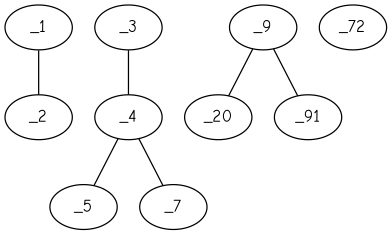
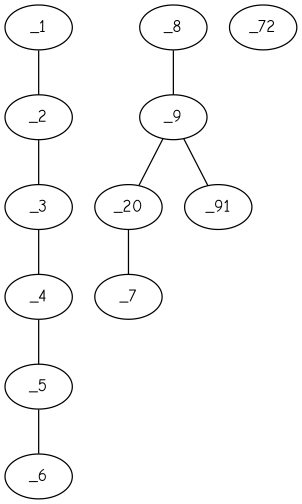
node "_8": added
edge "_2" -- "_3": added
edge "_4" -- "_7": now "_20" -- "_7"
node "_6": added
